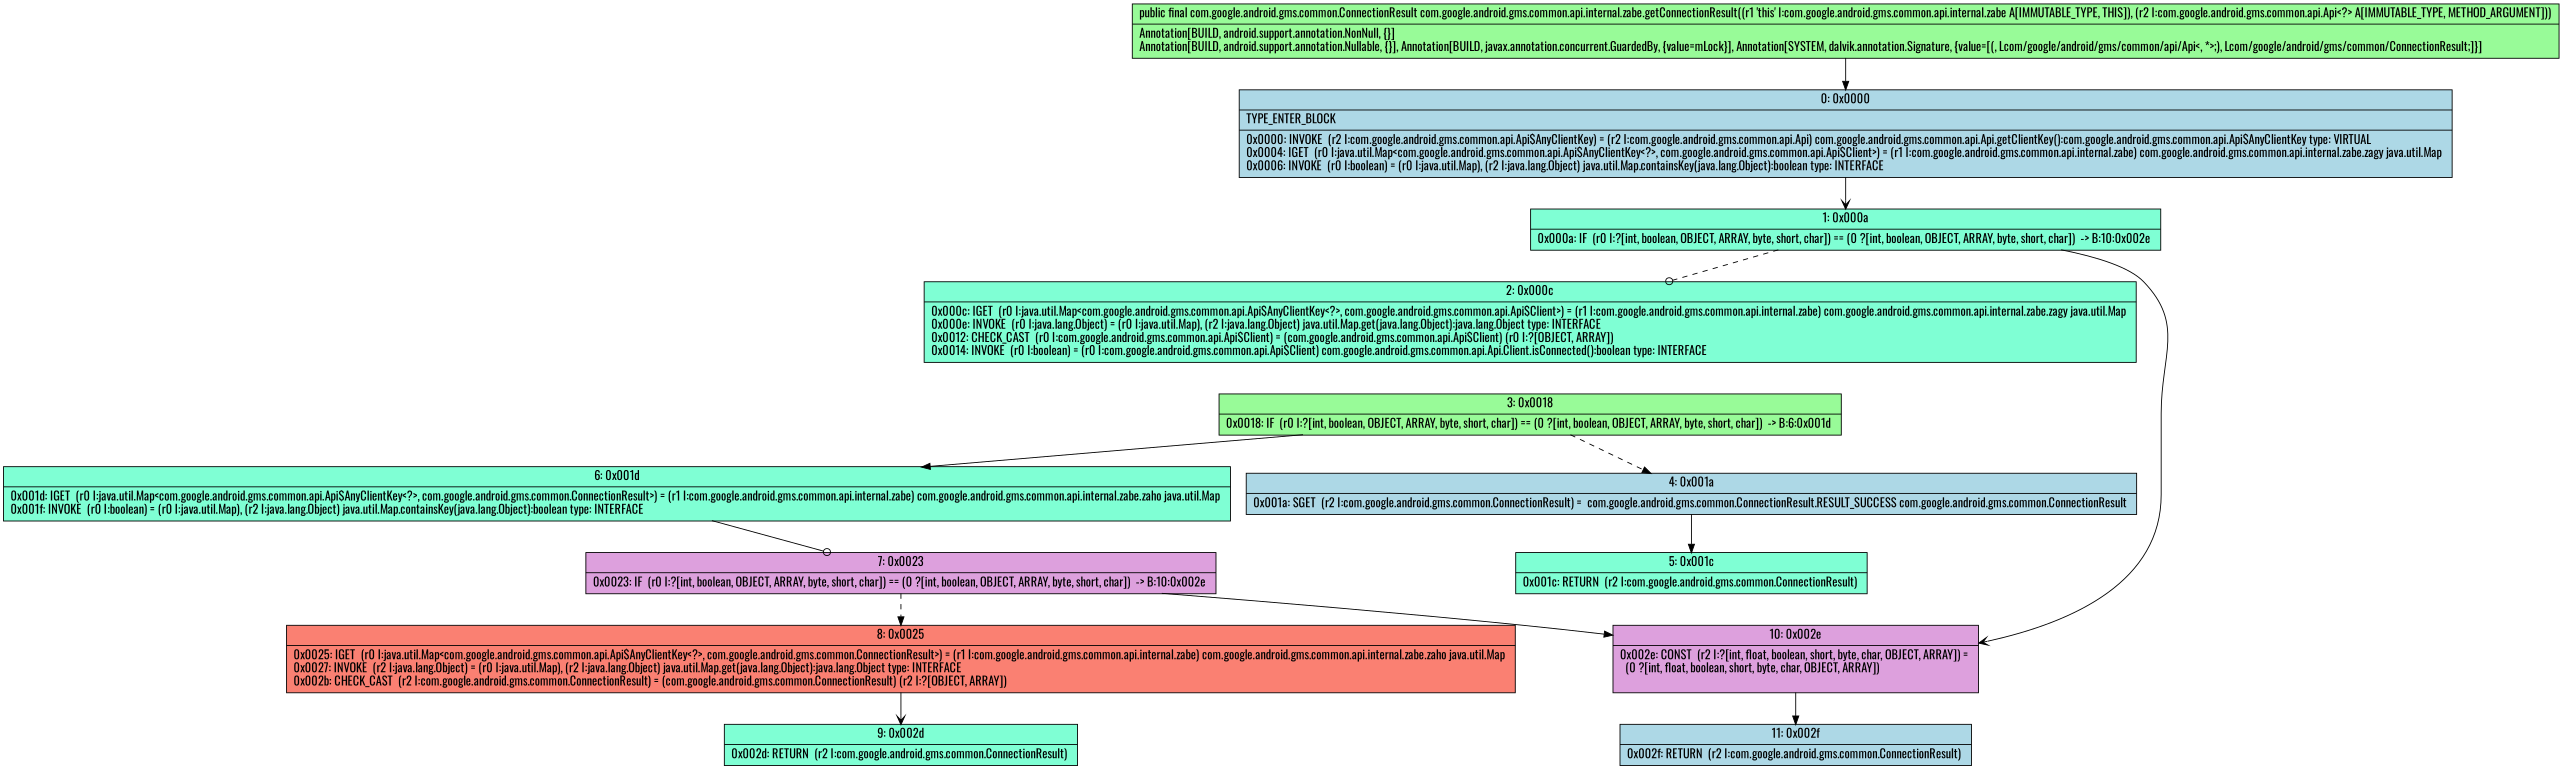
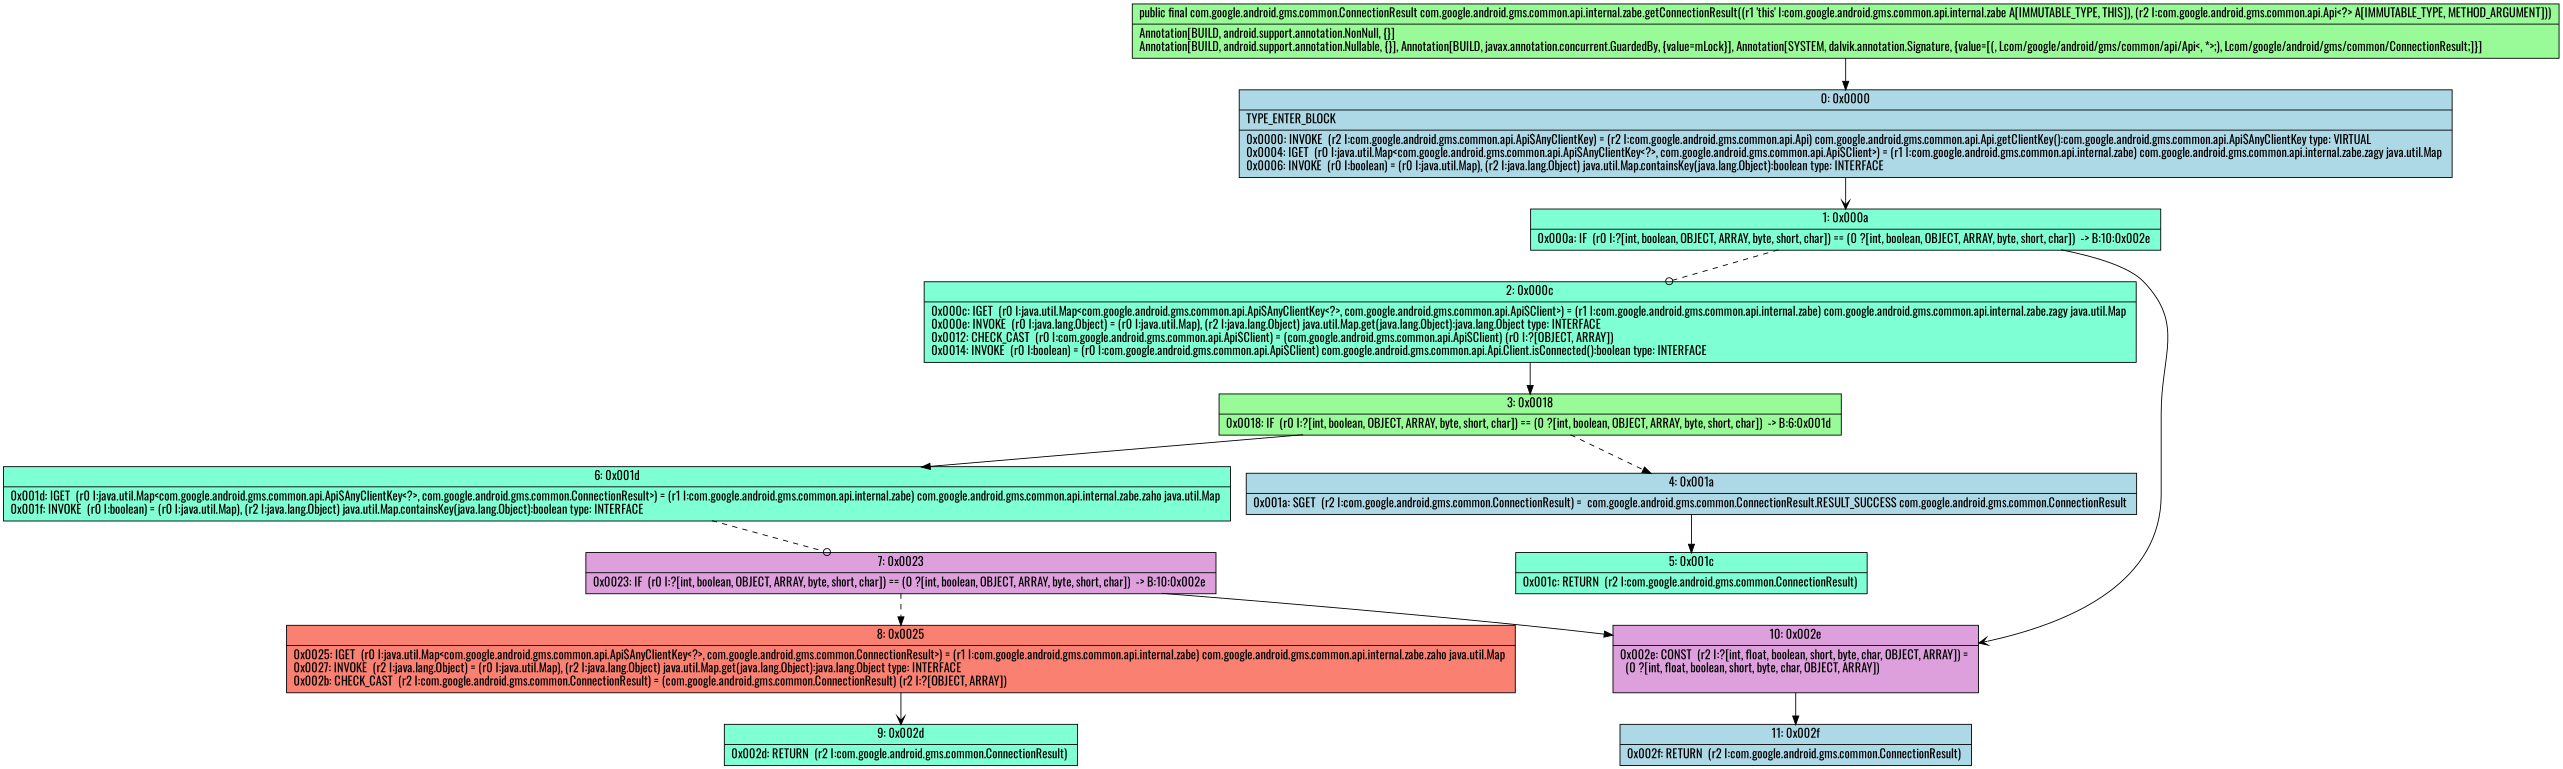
edge "2: 0x000c" -> "3: 0x0018": added
edge "6: 0x001d" -> "7: 0x0023": style solid -> dashed
